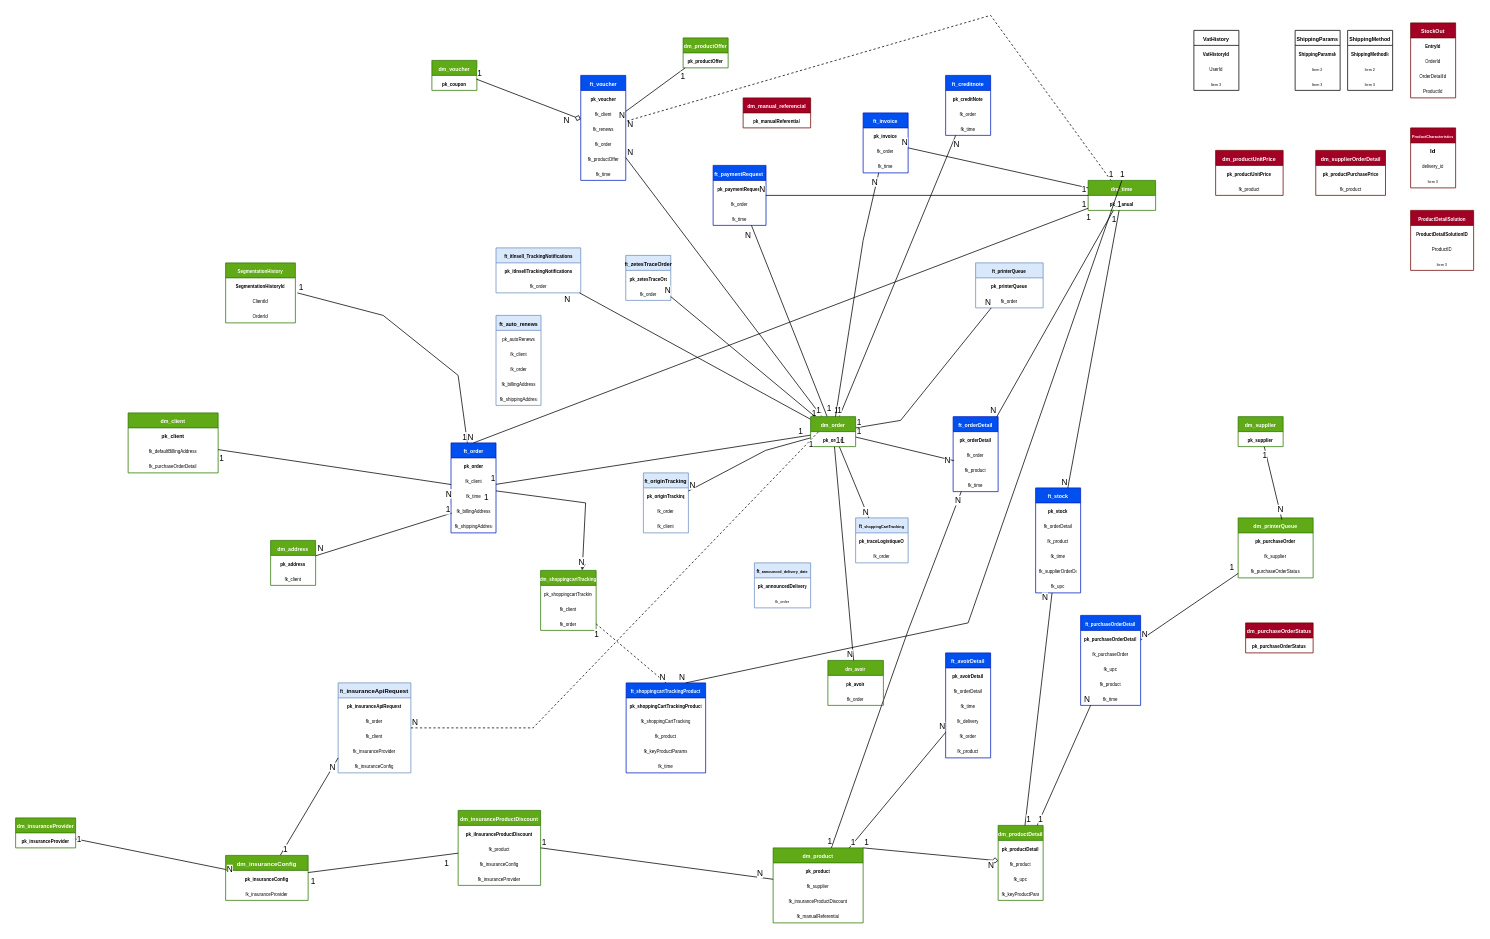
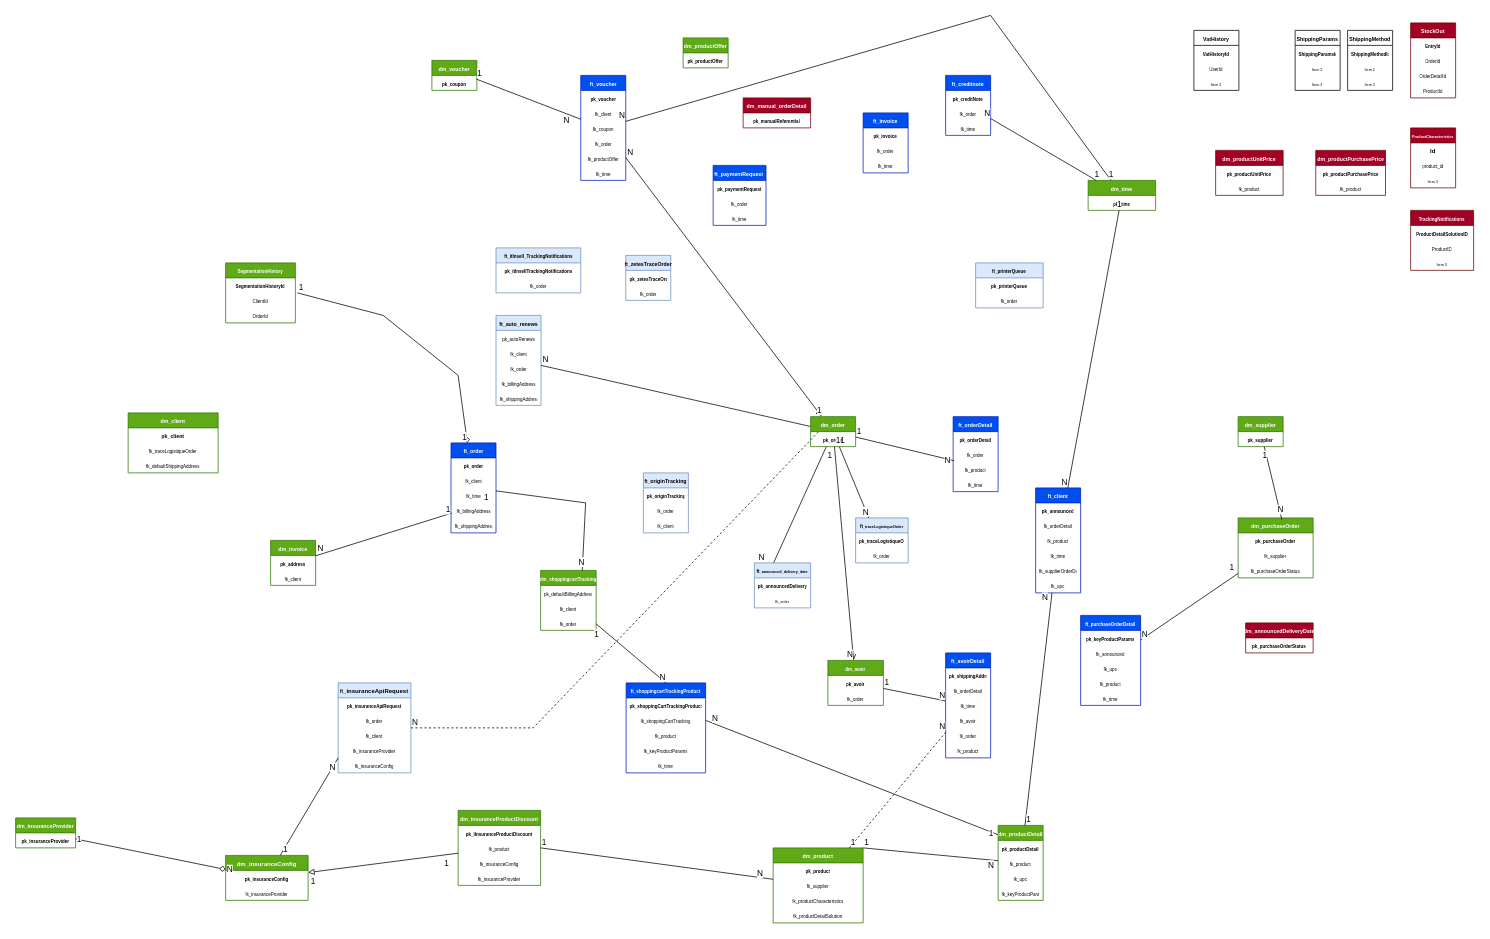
edge "ft_voucher" -- "dm_time": style dashed -> solid
edge "dm_productOffer" -- "ft_voucher": removed, labels "1", "N"
node "dm_manual_referencial": label "dm_manual_referencial" -> "dm_manual_orderDetail"
edge "pk_coupon" -> "ft_voucher": arrowhead diamond -> none
node "fk_renews": label "fk_renews" -> "fk_coupon"
edge "ft_creditnote" -- "dm_time": added, labels "N", "1"
node "dm_supplierOrderDetail": label "dm_supplierOrderDetail" -> "dm_productPurchasePrice"
node "delivery_id": label "delivery_id" -> "product_id"
edge "ft_invoice" -- "dm_time": removed, labels "N", "1"
edge "ft_paymentRequest" -- "dm_time": removed, labels "N", "1"
node "pk_manual": label "pk_manual" -> "pk_time"
node "ProductDetailSolution": label "ProductDetailSolution" -> "TrackingNotifications"
edge "ft_creditnote" -- "dm_order": removed, labels "N", "1"
edge "ft_invoice" -- "dm_order": removed, labels "N", "1"
edge "ft_paymentRequest" -- "dm_order": removed, labels "N", "1"
edge "dm_time" -- "ft_orderDetail": removed, labels "1", "N"
edge "dm_time" -- "ft_order": removed, labels "1", "N"
edge "ft_itInsell_TrackingNotifications" -- "dm_order": removed, labels "N", "1"
edge "ft_zetesTraceOrder" -- "dm_order": removed, labels "N", "1"
edge "ft_printerQueue" -- "dm_order": removed, labels "N", "1"
edge "ft_auto_renews" -- "dm_order": added, label "N"
edge "ft_voucher" -- "dm_order": arrowhead none -> classic
edge "ClientId" -- "ft_order": arrowhead none -> diamond
node "fk_defaultBillingAddress": label "fk_defaultBillingAddress" -> "fk_traceLogistiqueOrder"
edge "dm_order" -- "ft_order": removed, labels "1", "1"
edge "dm_order" -- "ft_originTracking": removed, labels "1", "N"
node "fk_purchaseOrderDetail": label "fk_purchaseOrderDetail" -> "fk_defaultShippingAddress"
edge "dm_client" -- "ft_order": removed, labels "1", "N"
node "ft_stock": label "ft_stock" -> "ft_client"
edge "dm_order" -- "ft_announced_delivery_date": added, labels "1", "N"
node "pk_stock": label "pk_stock" -> "pk_announced"
node "ft_shoppingCartTracking": label "ft_shoppingCartTracking" -> "ft_traceLogistiqueOrder"
node "dm_printerQueue": label "dm_printerQueue" -> "dm_purchaseOrder"
node "dm_address": label "dm_address" -> "dm_invoice"
edge "dm_time" -- "ft_shoppingcartTrackingProduct": removed, labels "1", "N"
edge "ft_order" -> "dm_shoppingcartTracking": arrowhead open -> none
node "pk_shoppingcartTracking": label "pk_shoppingcartTracking" -> "pk_defaultBillingAddress"
edge "ft_orderDetail" -- "dm_product": removed, labels "N", "1"
node "dm_purchaseOrderStatus": label "dm_purchaseOrderStatus" -> "dm_announcedDeliveryDate"
node "pk_purchaseOrderDetail": label "pk_purchaseOrderDetail" -> "pk_keyProductParams"
edge "dm_shoppingcartTracking" -- "ft_shoppingcartTrackingProduct": style dashed -> solid
edge "dm_order" -- "dm_avoir": arrowhead none -> open
node "fk_purchaseOrder": label "fk_purchaseOrder" -> "fk_announced"
node "pk_avoirDetail": label "pk_avoirDetail" -> "pk_shippingAddress"
edge "dm_avoir" -- "ft_avoirDetail": added, labels "1", "N"
node "fk_delivery": label "fk_delivery" -> "fk_avoir"
edge "ft_purchaseOrderDetail" -- "dm_productDetail": removed, labels "N", "1"
edge "fk_shoppingCartTracking" -- "dm_productDetail": added, labels "N", "1"
edge "ft_avoirDetail" -- "dm_product": style solid -> dashed
edge "dm_product" -> "dm_productDetail": arrowhead diamond -> none
edge "dm_insuranceProvider" -- "dm_insuranceConfig": arrowhead none -> diamond
edge "dm_insuranceProductDiscount" -- "dm_insuranceConfig": arrowhead none -> block
node "fk_insuranceProductDiscount": label "fk_insuranceProductDiscount" -> "fk_productCharacteristics"
node "fk_manualReferential": label "fk_manualReferential" -> "fk_productDetailSolution"
